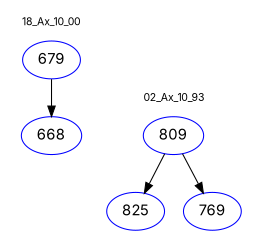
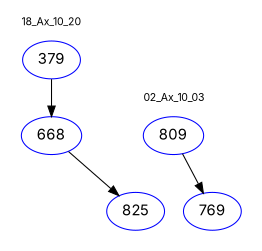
cluster "18_Ax_10_00": label "18_Ax_10_00" -> "18_Ax_10_20"
node "679": label "679" -> "379"
cluster "02_Ax_10_93": label "02_Ax_10_93" -> "02_Ax_10_03"
edge "809" -> "825": now "668" -> "825"
